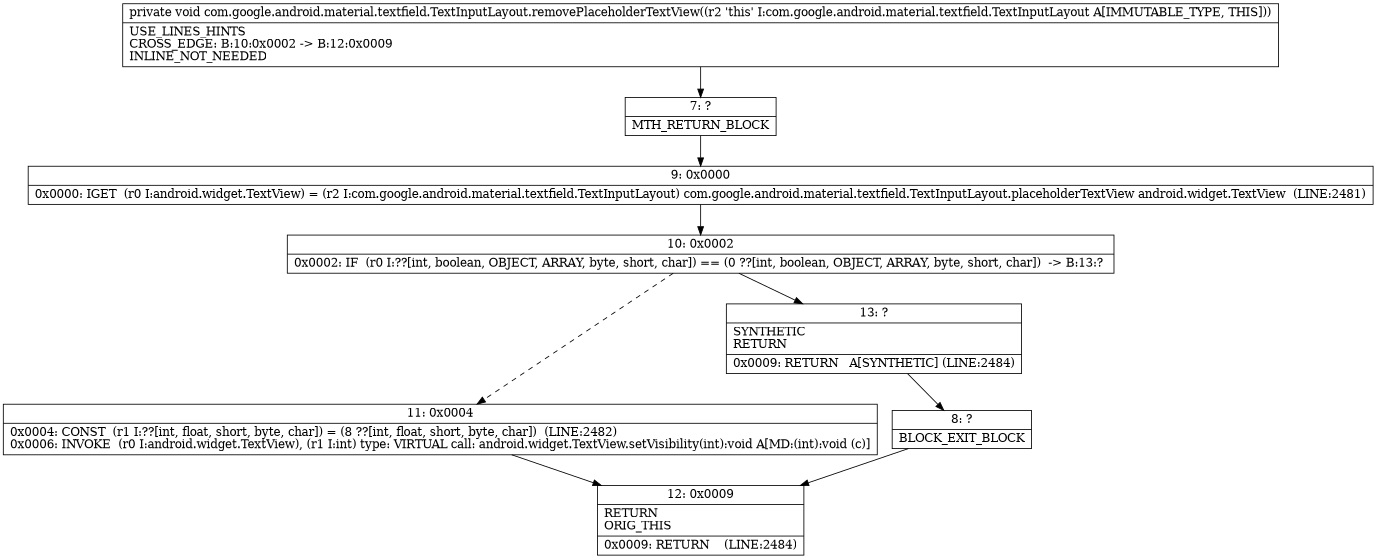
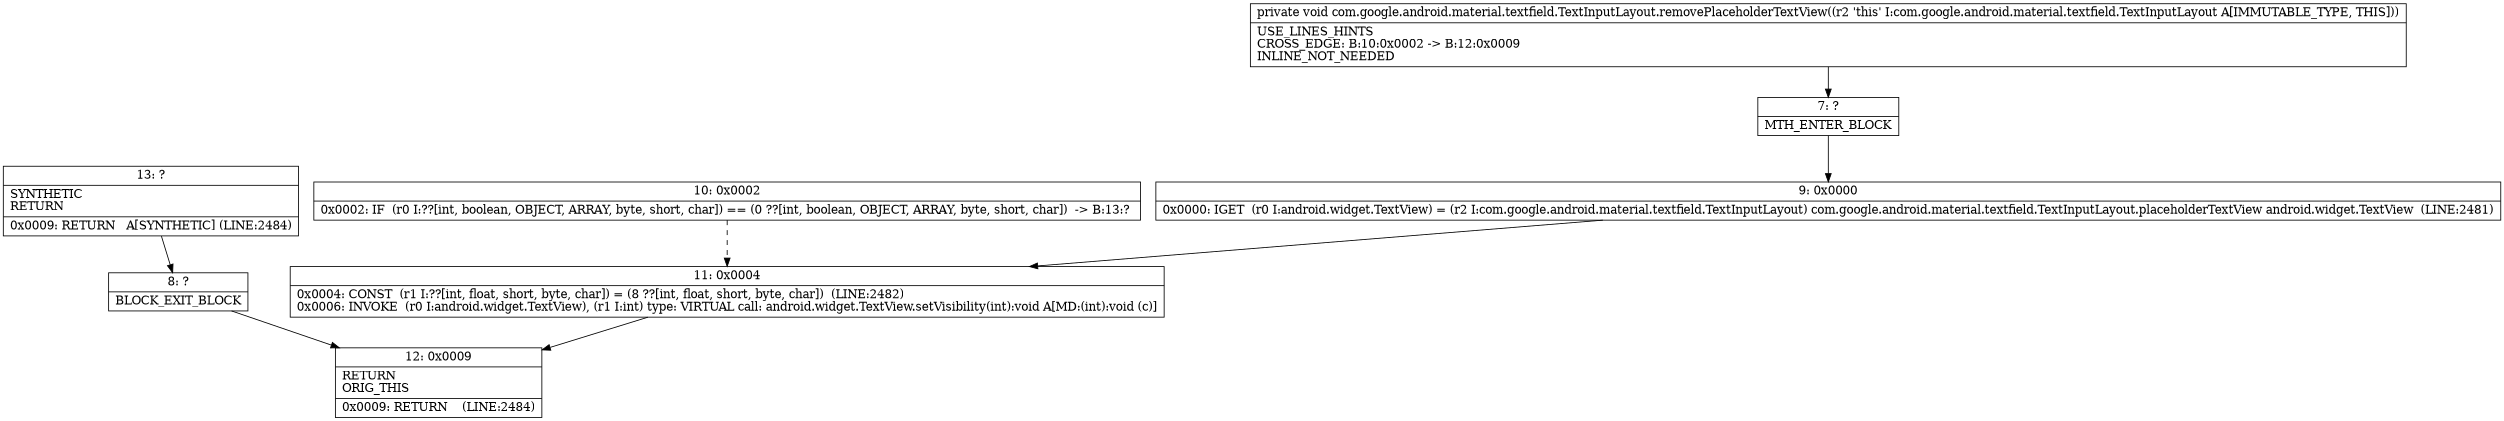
node "7: ?": text "MTH_RETURN_BLOCK" -> "MTH_ENTER_BLOCK"
edge "9: 0x0000" -> "10: 0x0002": now "9: 0x0000" -> "11: 0x0004"
edge "10: 0x0002" -> "13: ?": removed
